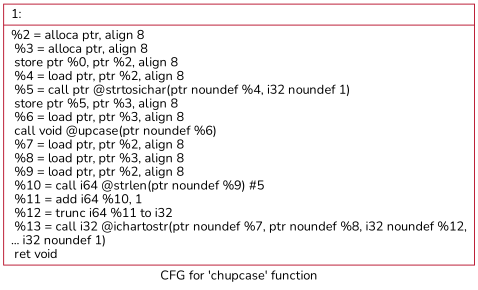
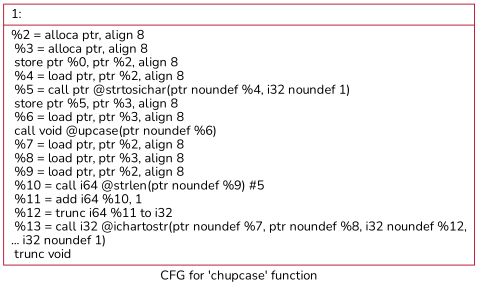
node "1:": text "ret void" -> "trunc void"
